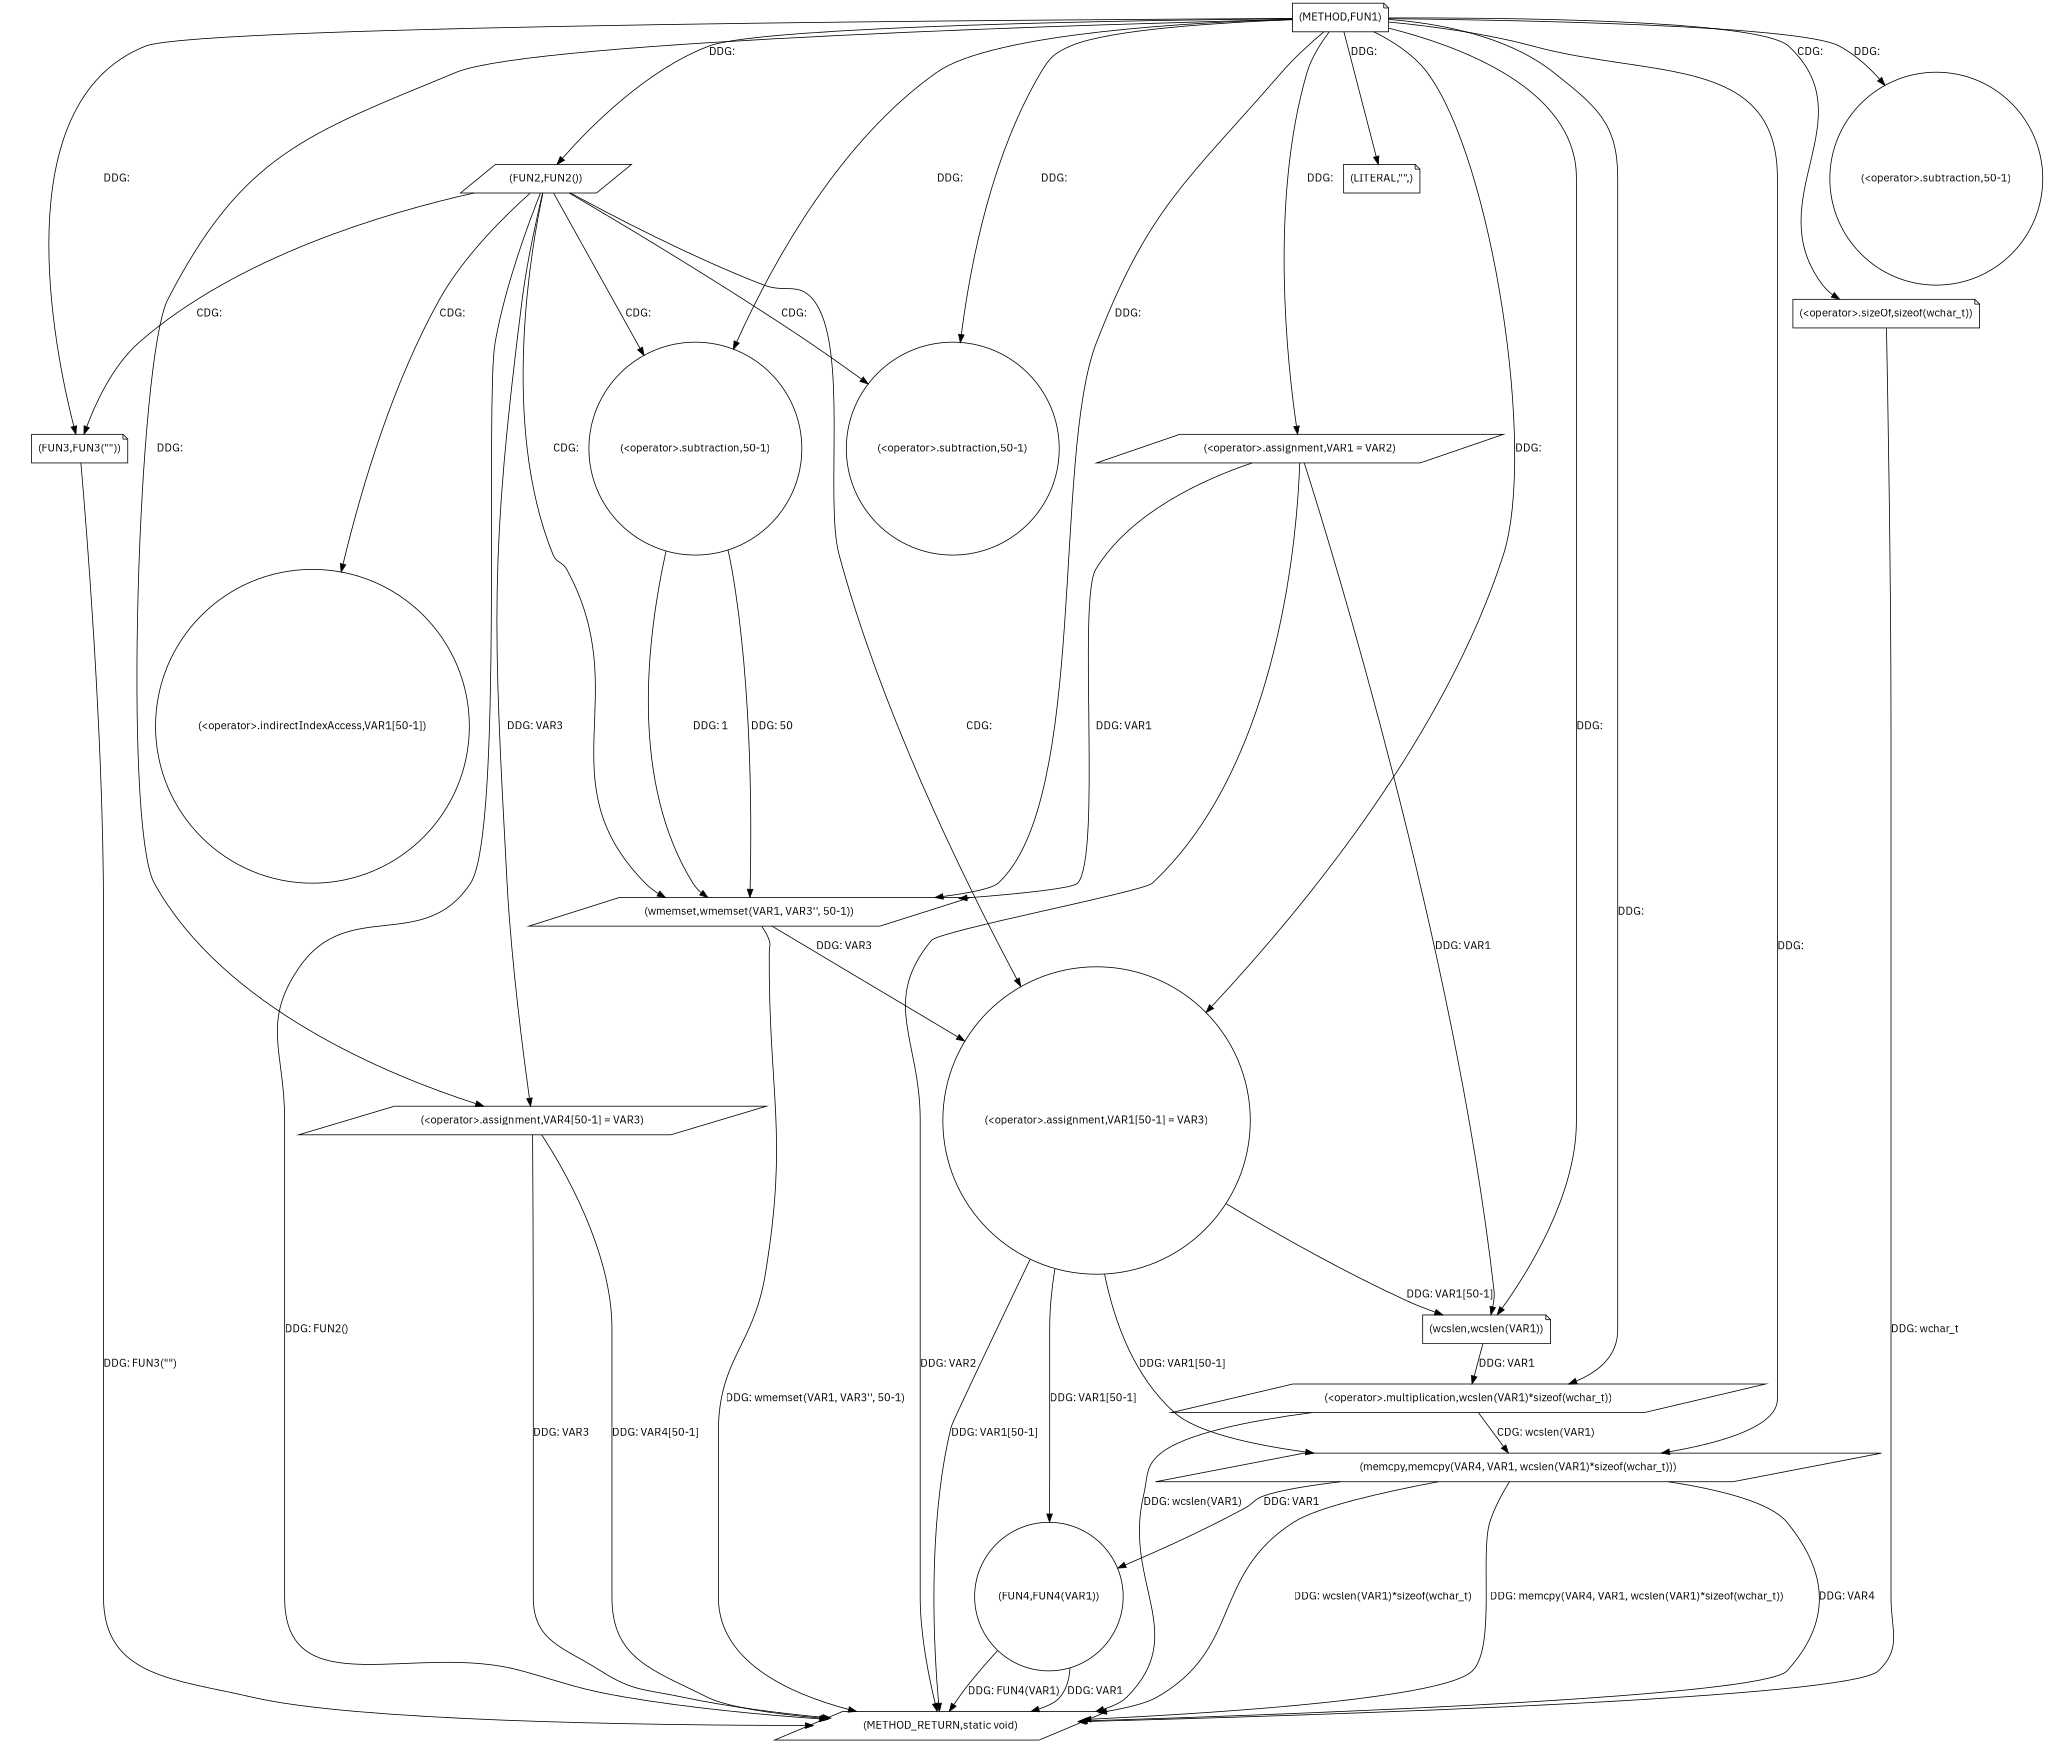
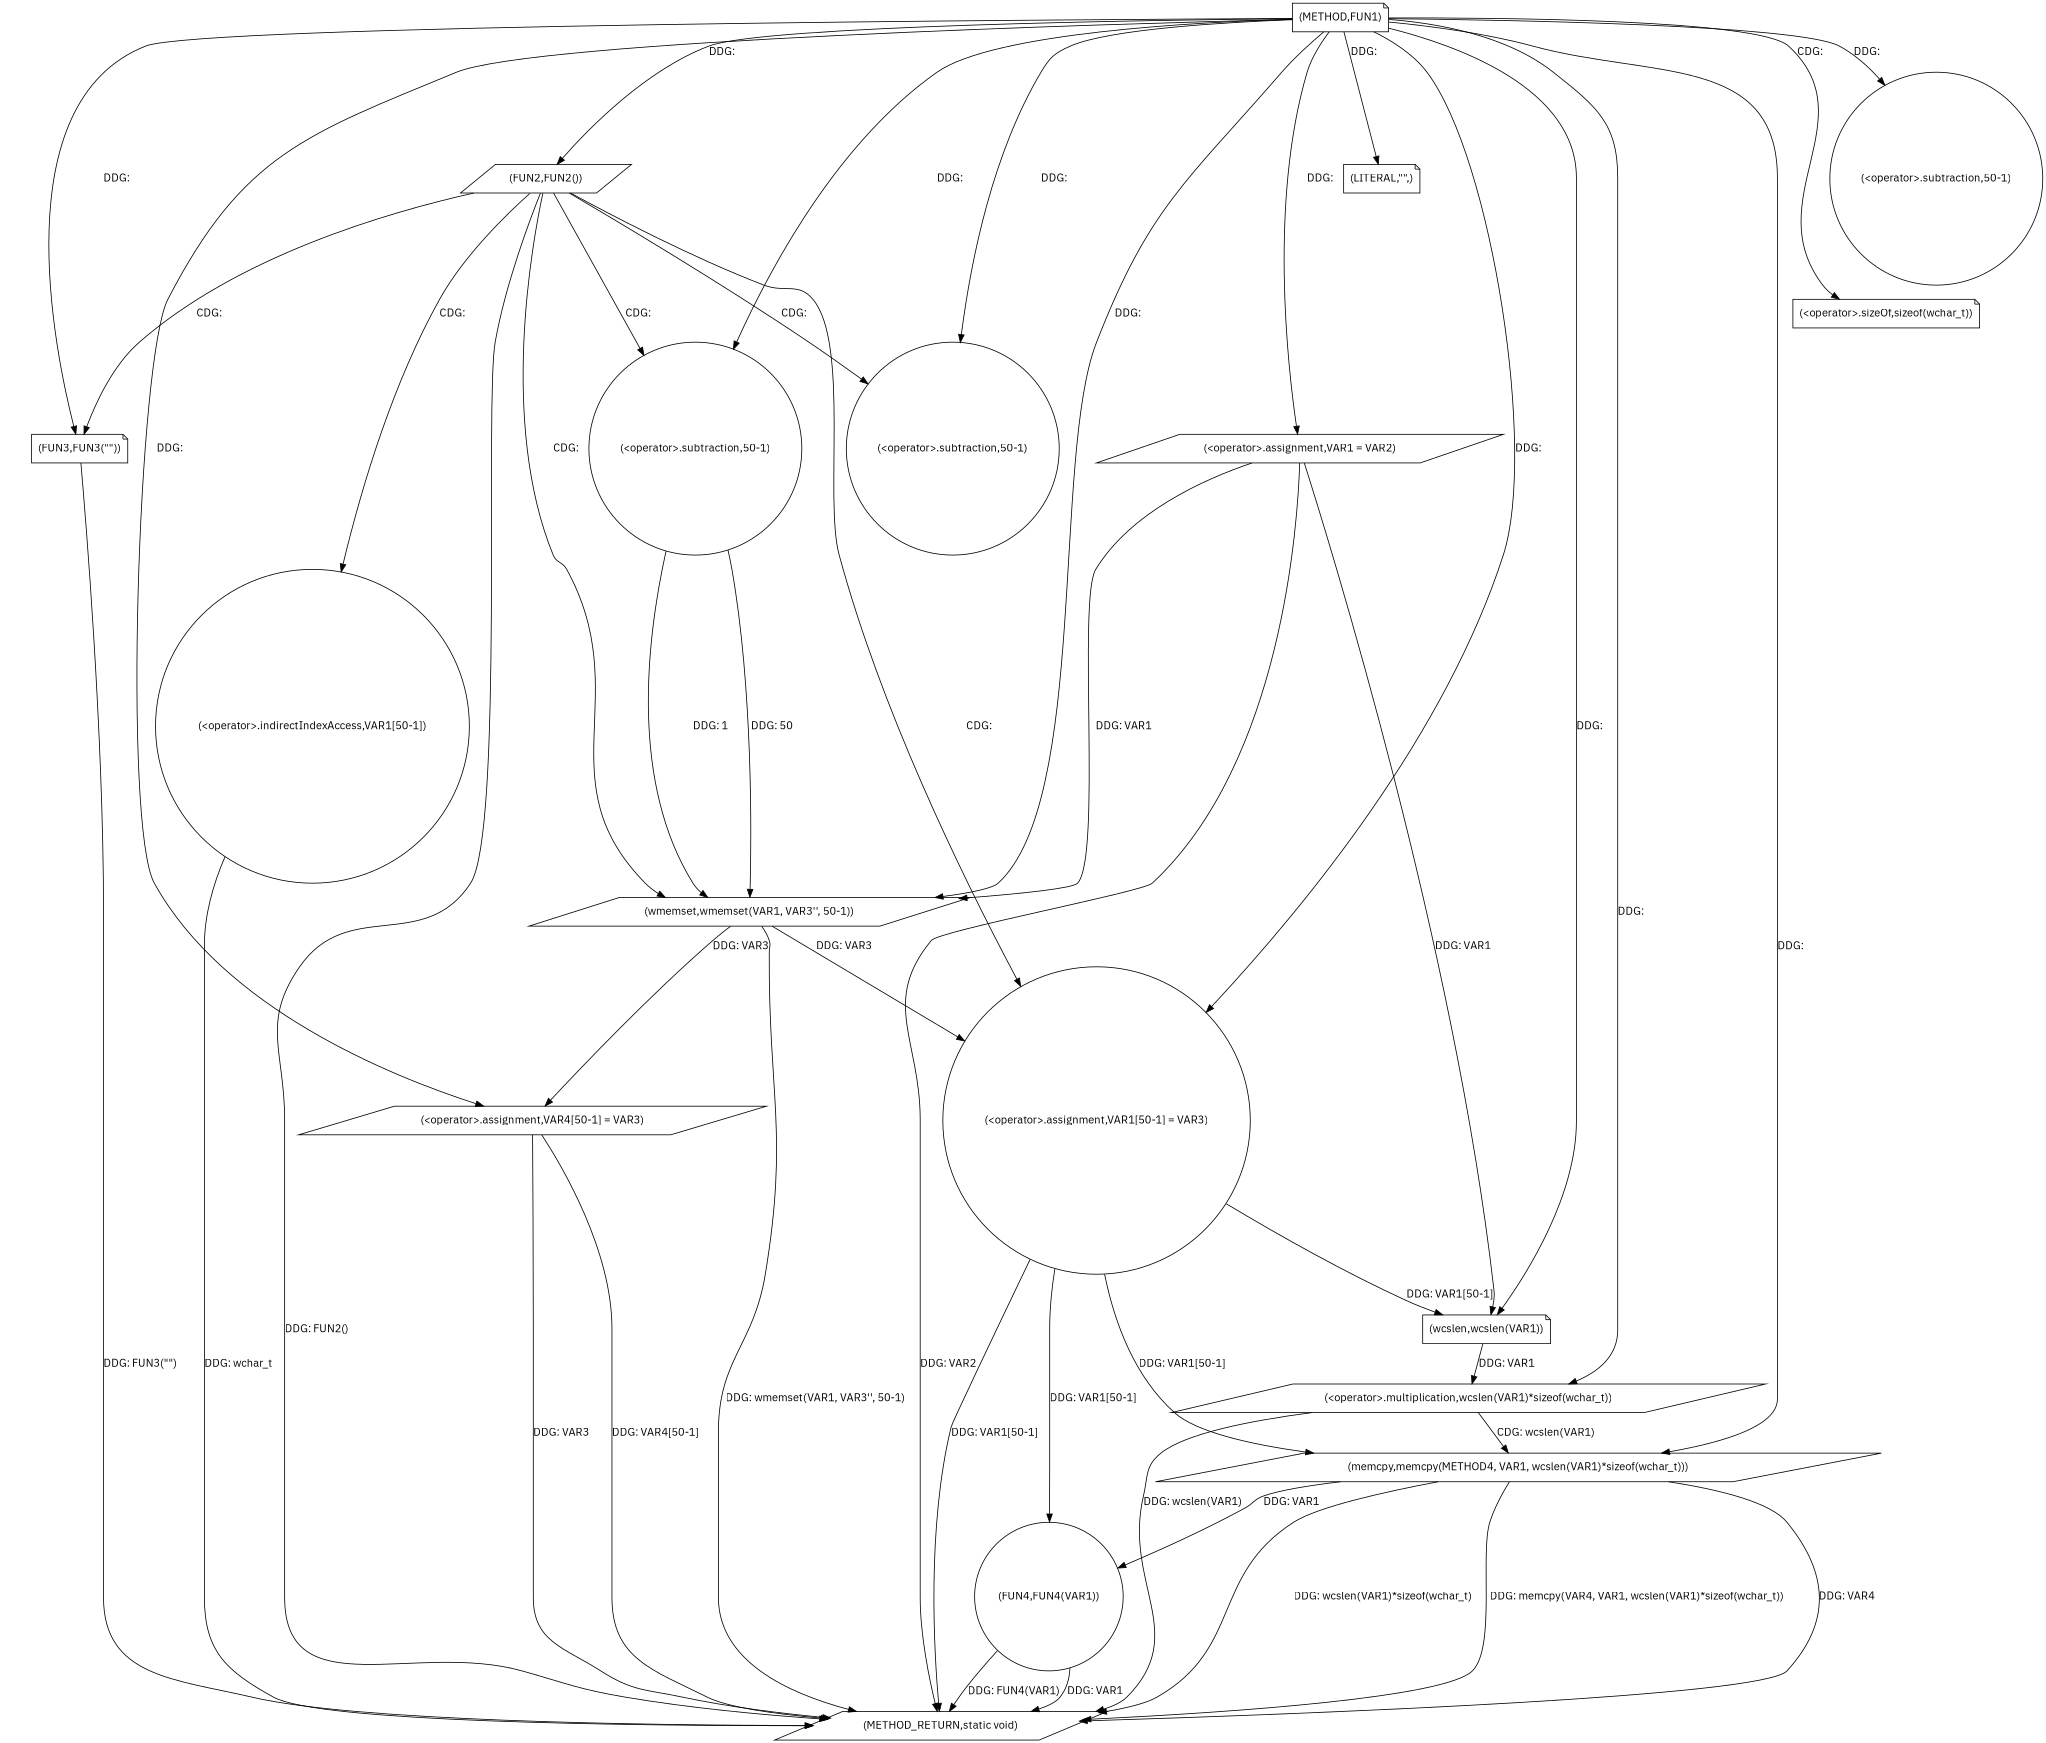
edge "(FUN2,FUN2())" -> "(<operator>.assignment,VAR4[50-1] = VAR3)": now "(wmemset,wmemset(VAR1, VAR3'', 50-1))" -> "(<operator>.assignment,VAR4[50-1] = VAR3)"
edge "(<operator>.sizeOf,sizeof(wchar_t))" -> "(METHOD_RETURN,static void)": now "(<operator>.indirectIndexAccess,VAR1[50-1])" -> "(METHOD_RETURN,static void)"
node "(memcpy,memcpy(VAR4, VAR1, wcslen(VAR1)*sizeof(wchar_t)))": label "(memcpy,memcpy(VAR4, VAR1, wcslen(VAR1)*sizeof(wchar_t)))" -> "(memcpy,memcpy(METHOD4, VAR1, wcslen(VAR1)*sizeof(wchar_t)))"
